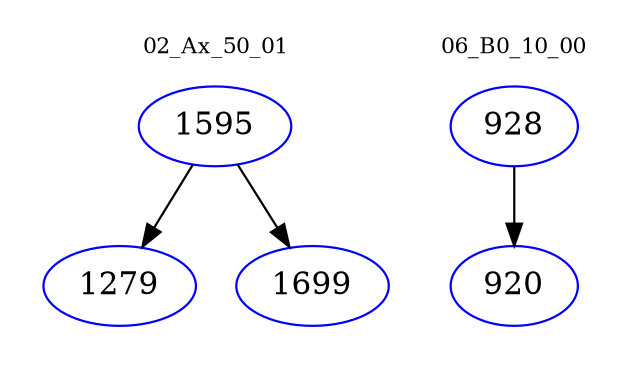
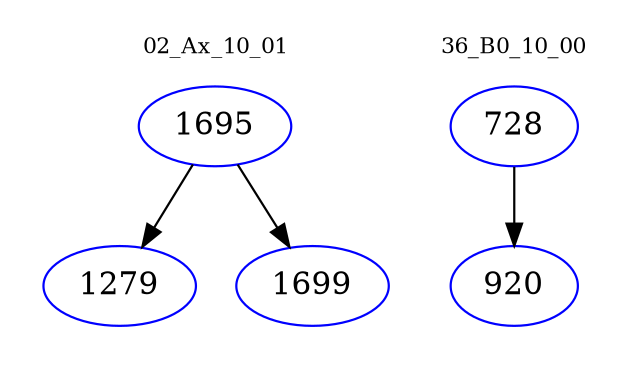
cluster "02_Ax_50_01": label "02_Ax_50_01" -> "02_Ax_10_01"
cluster "06_B0_10_00": label "06_B0_10_00" -> "36_B0_10_00"
node "1595": label "1595" -> "1695"
node "928": label "928" -> "728"
